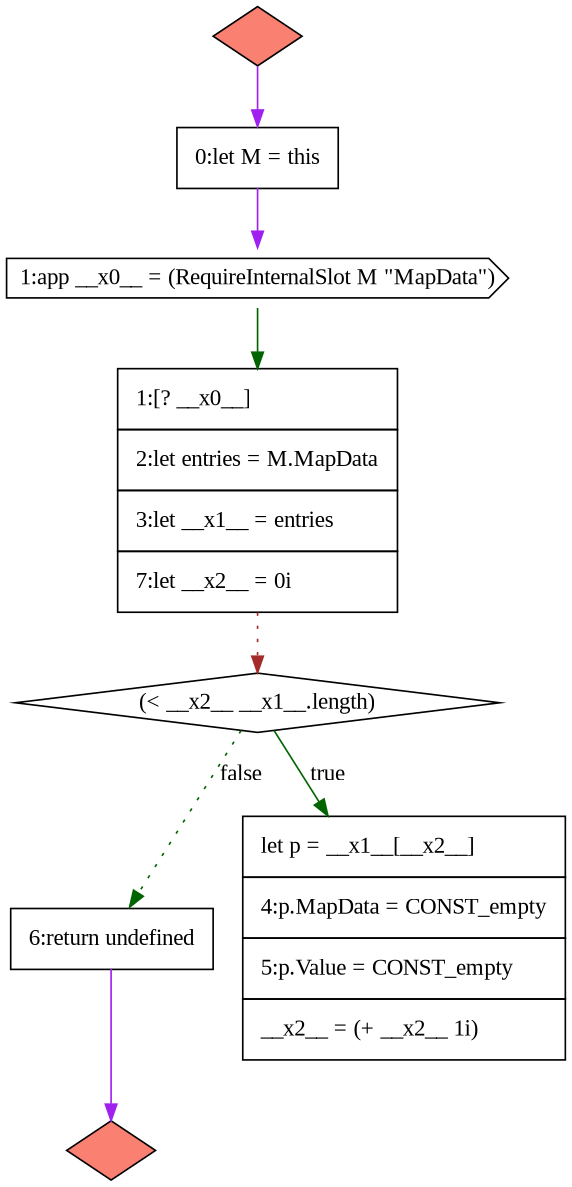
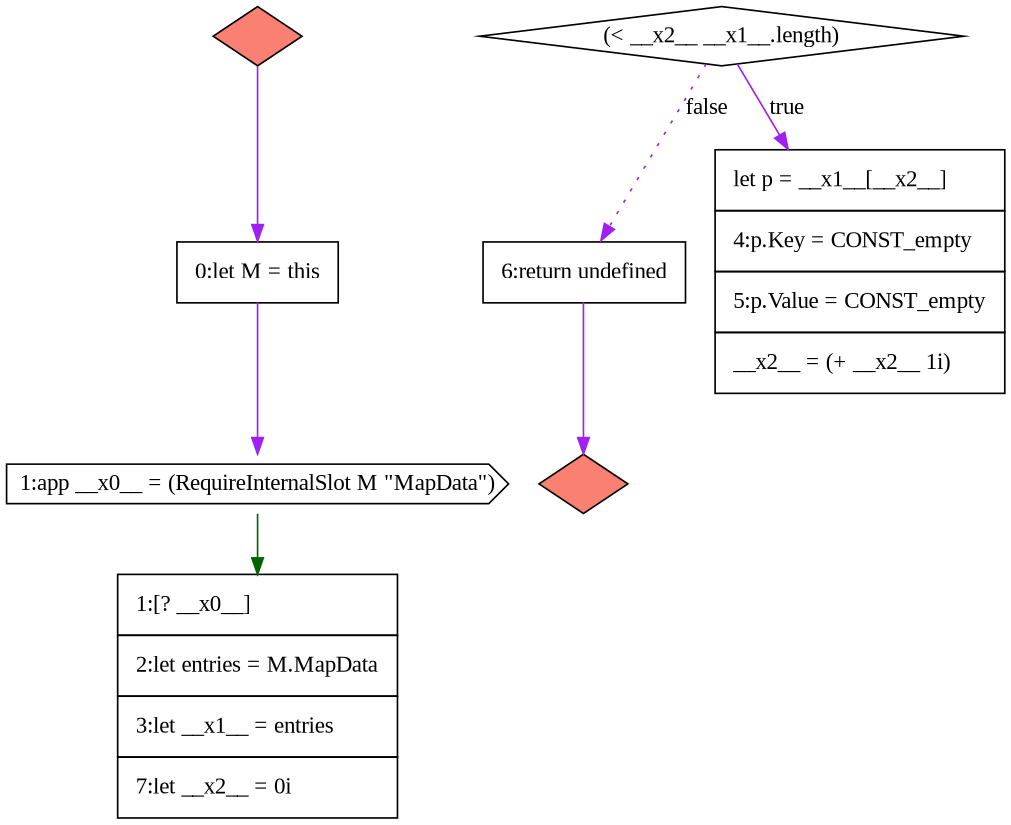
edge "1:[? __x0__]" -> "(< __x2__ __x1__.length)": removed
edge "(< __x2__ __x1__.length)" -> "let p = __x1__[__x2__]": color darkgreen -> purple
edge "(< __x2__ __x1__.length)" -> "6:return undefined": color darkgreen -> purple
node "let p = __x1__[__x2__]": text "4:p.MapData = CONST_empty" -> "4:p.Key = CONST_empty"
